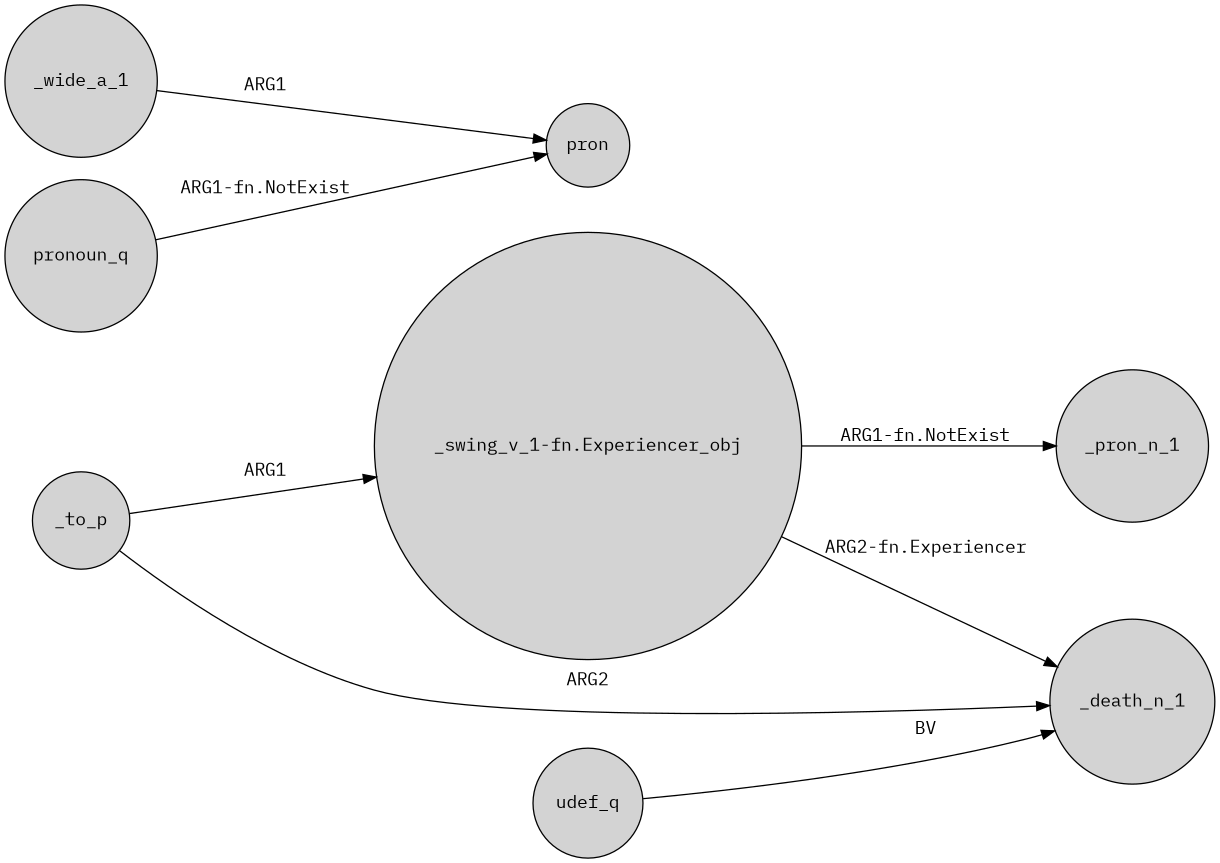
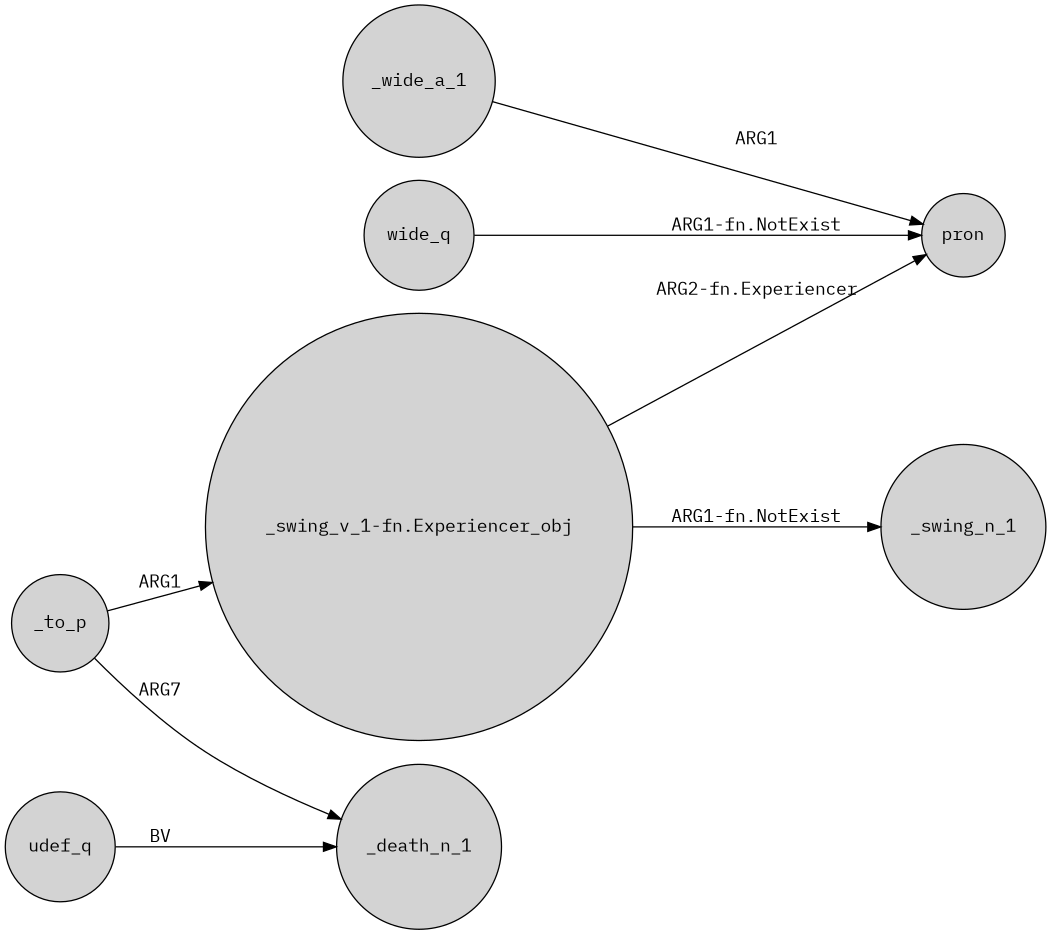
node "pronoun_q": label "pronoun_q" -> "wide_q"
node "_pron_n_1": label "_pron_n_1" -> "_swing_n_1"
edge "_swing_v_1-fn.Experiencer_obj" -> "_death_n_1": now "_swing_v_1-fn.Experiencer_obj" -> "pron"
edge "_to_p" -> "_death_n_1": label "ARG2" -> "ARG7"
